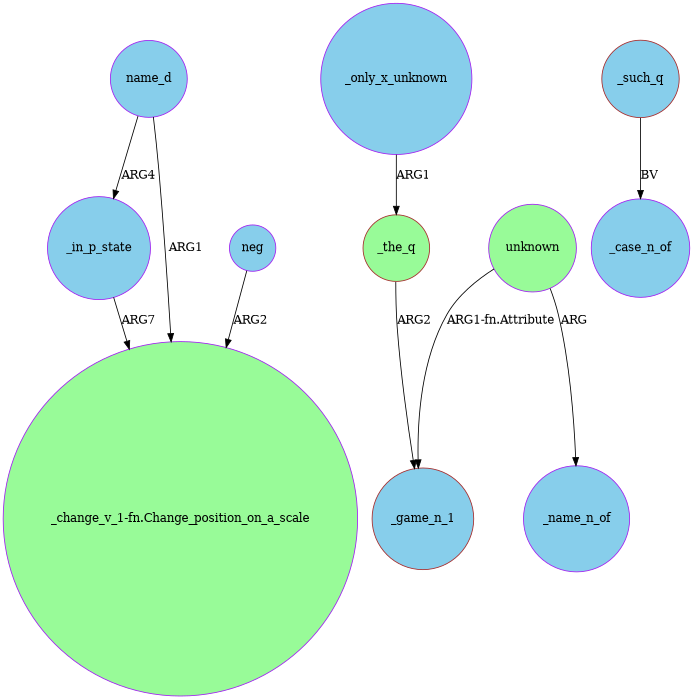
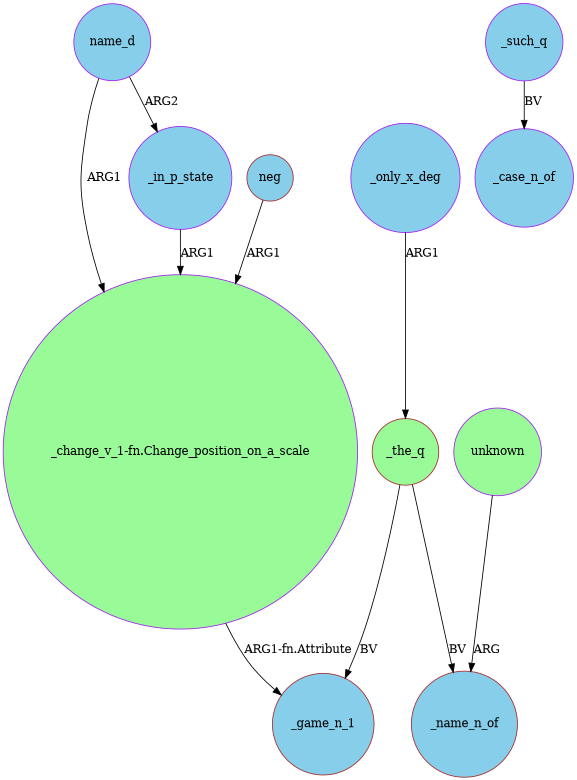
node "_only_x_unknown": label "_only_x_unknown" -> "_only_x_deg"
node "_such_q": color brown -> purple
edge "name_d" -> "_in_p_state": label "ARG4" -> "ARG2"
node "neg": color purple -> brown
edge "_in_p_state" -> "_change_v_1-fn.Change_position_on_a_scale": label "ARG7" -> "ARG1"
edge "neg" -> "_change_v_1-fn.Change_position_on_a_scale": label "ARG2" -> "ARG1"
edge "_the_q" -> "_game_n_1": label "ARG2" -> "BV"
edge "unknown" -> "_game_n_1": now "_change_v_1-fn.Change_position_on_a_scale" -> "_game_n_1"
node "_name_n_of": color purple -> brown
edge "_the_q" -> "_name_n_of": added, label "BV"
